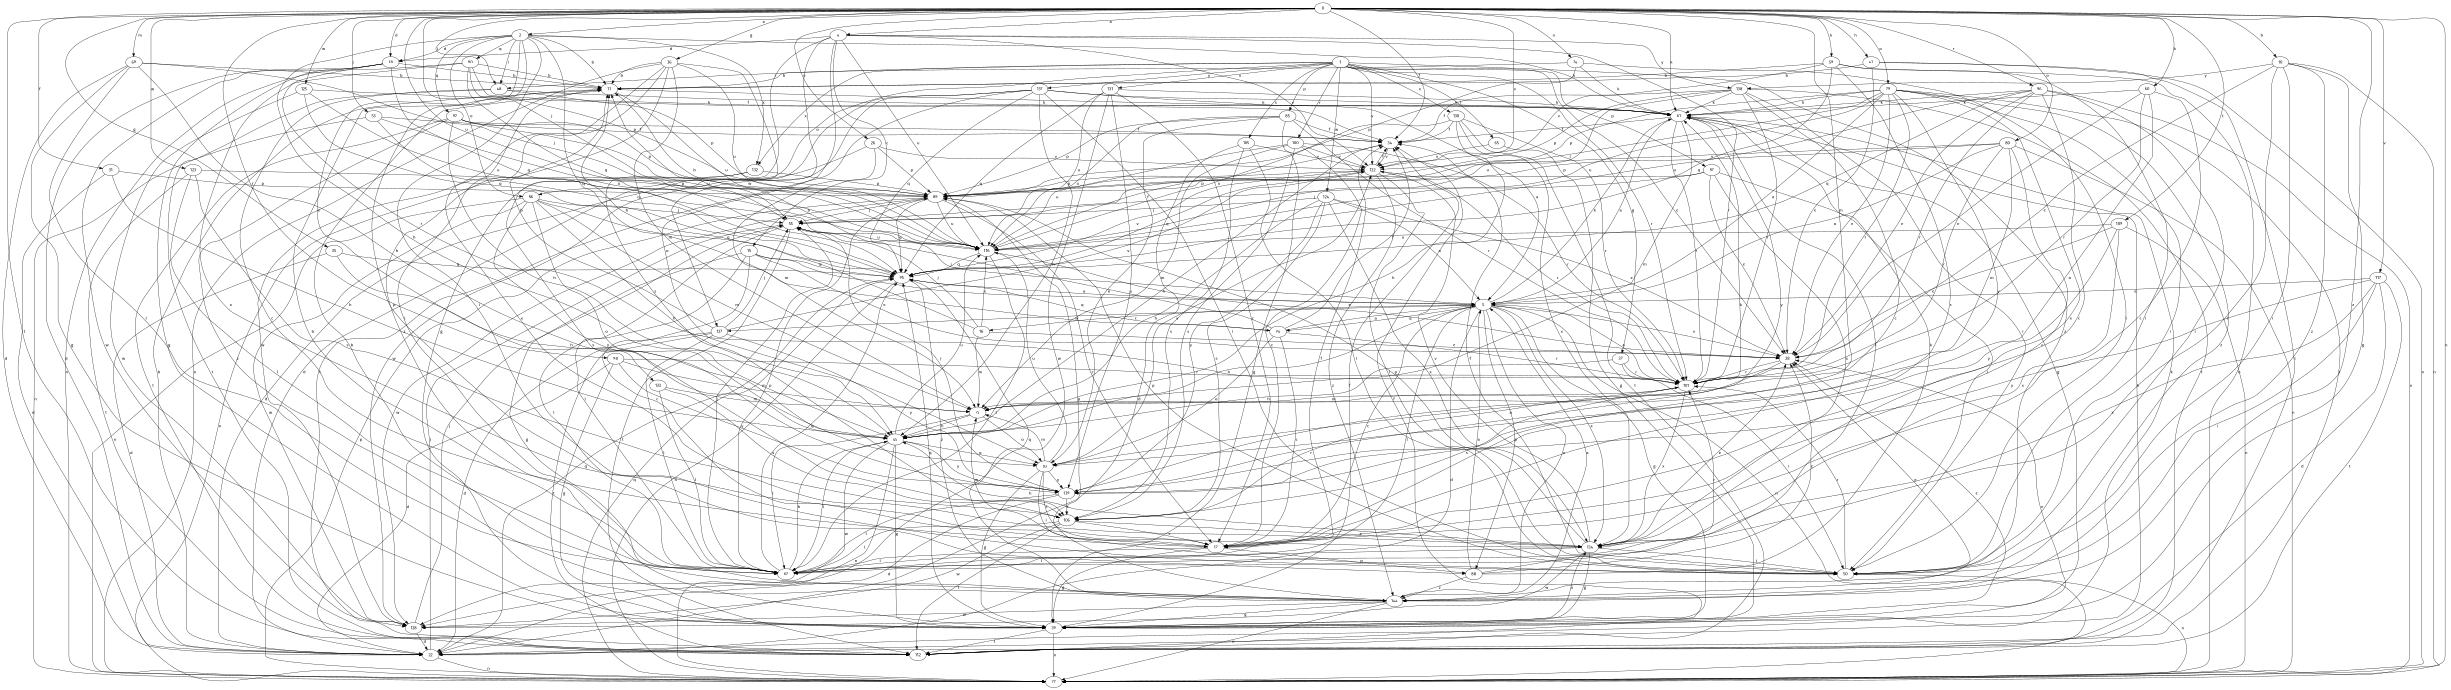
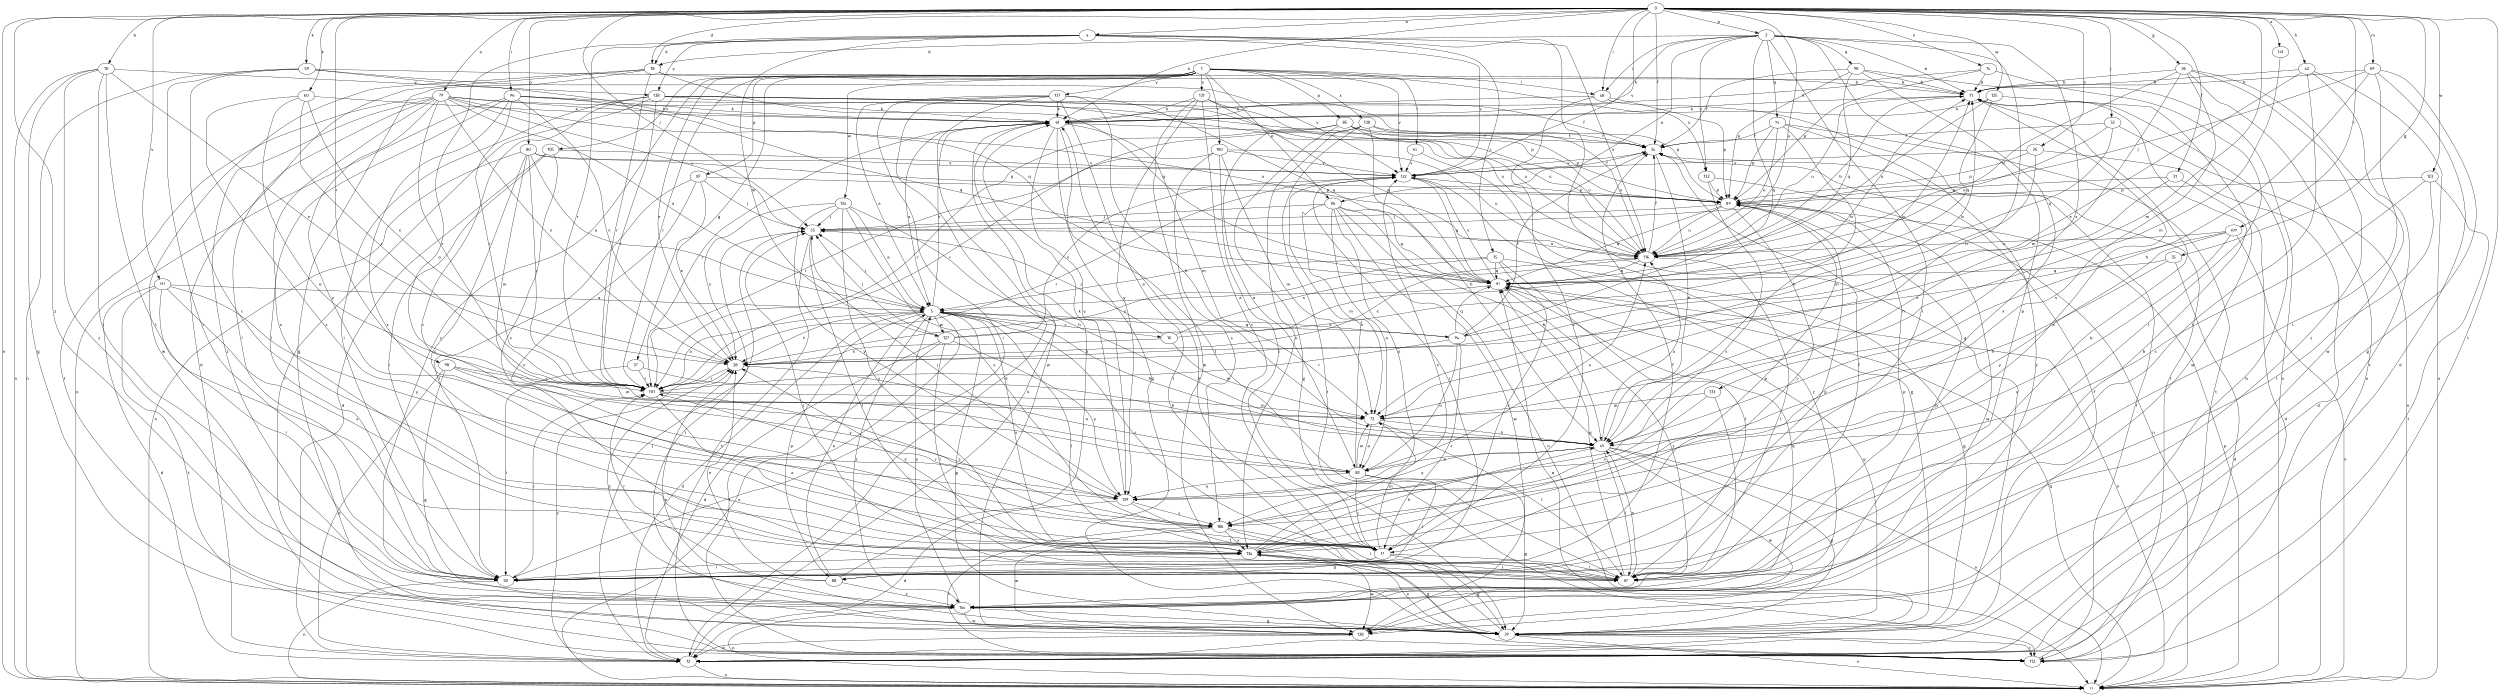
node "141": added
edge "36" -> "67": now "42" -> "67"
edge "77" -> "89": reversed
node "22": label "22" -> "12"
